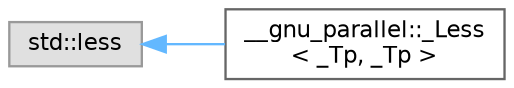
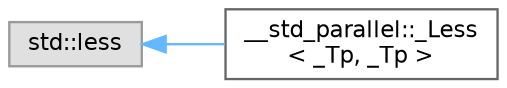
node "__gnu_parallel::_Less < _Tp, _Tp >": label "__gnu_parallel::_Less < _Tp, _Tp >" -> "__std_parallel::_Less < _Tp, _Tp >"
